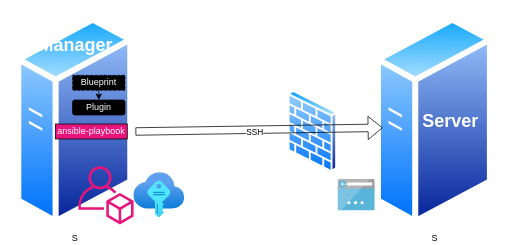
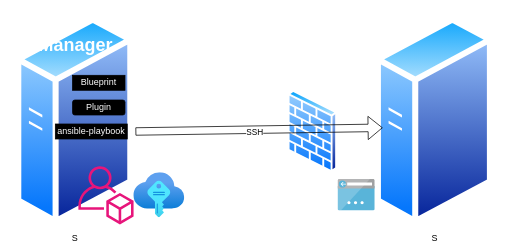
node "Blueprint": style dashed -> solid
edge "Blueprint" -> "Plugin": removed
node "Server": removed
node "ansible-playbook": fillcolor #e7157b -> #000000
